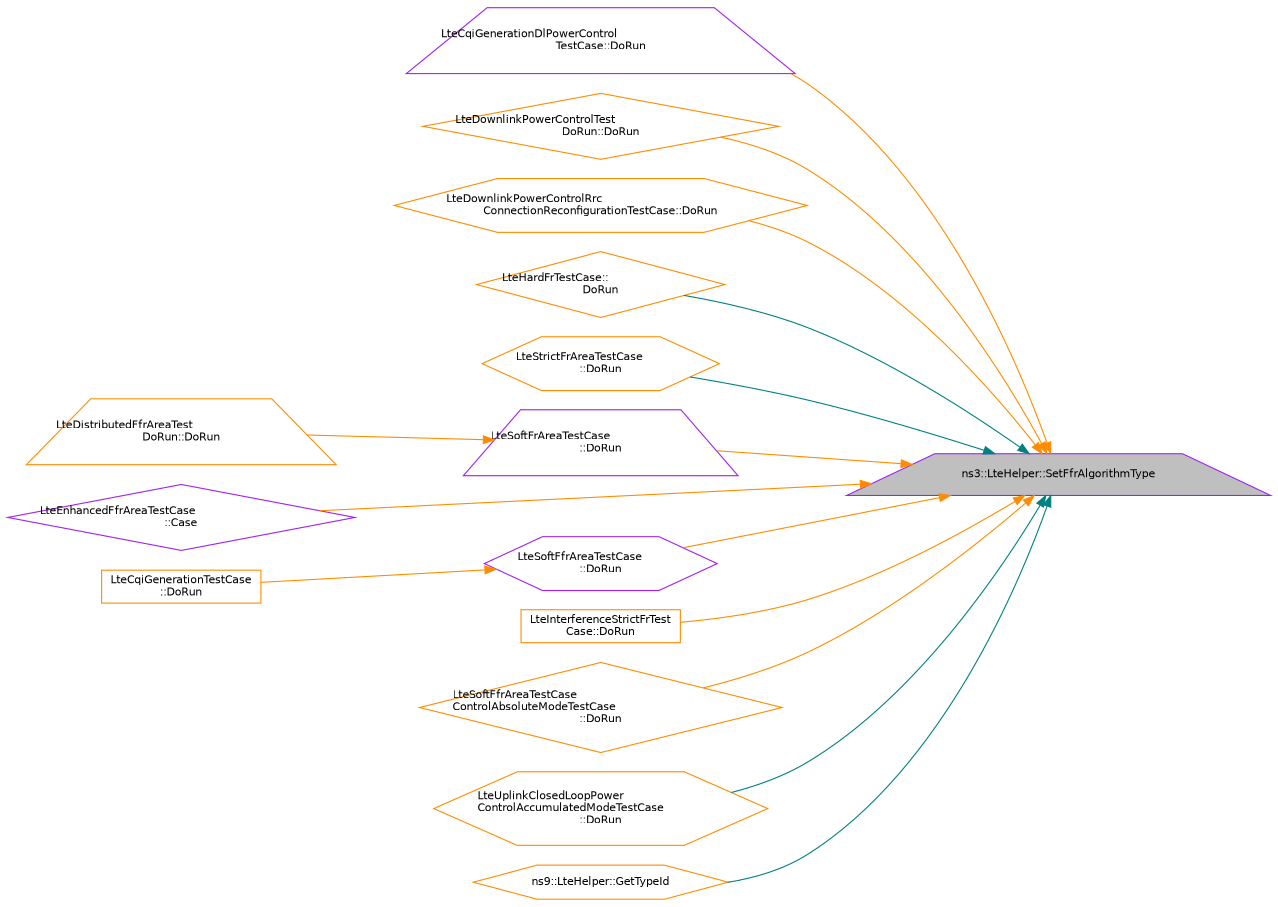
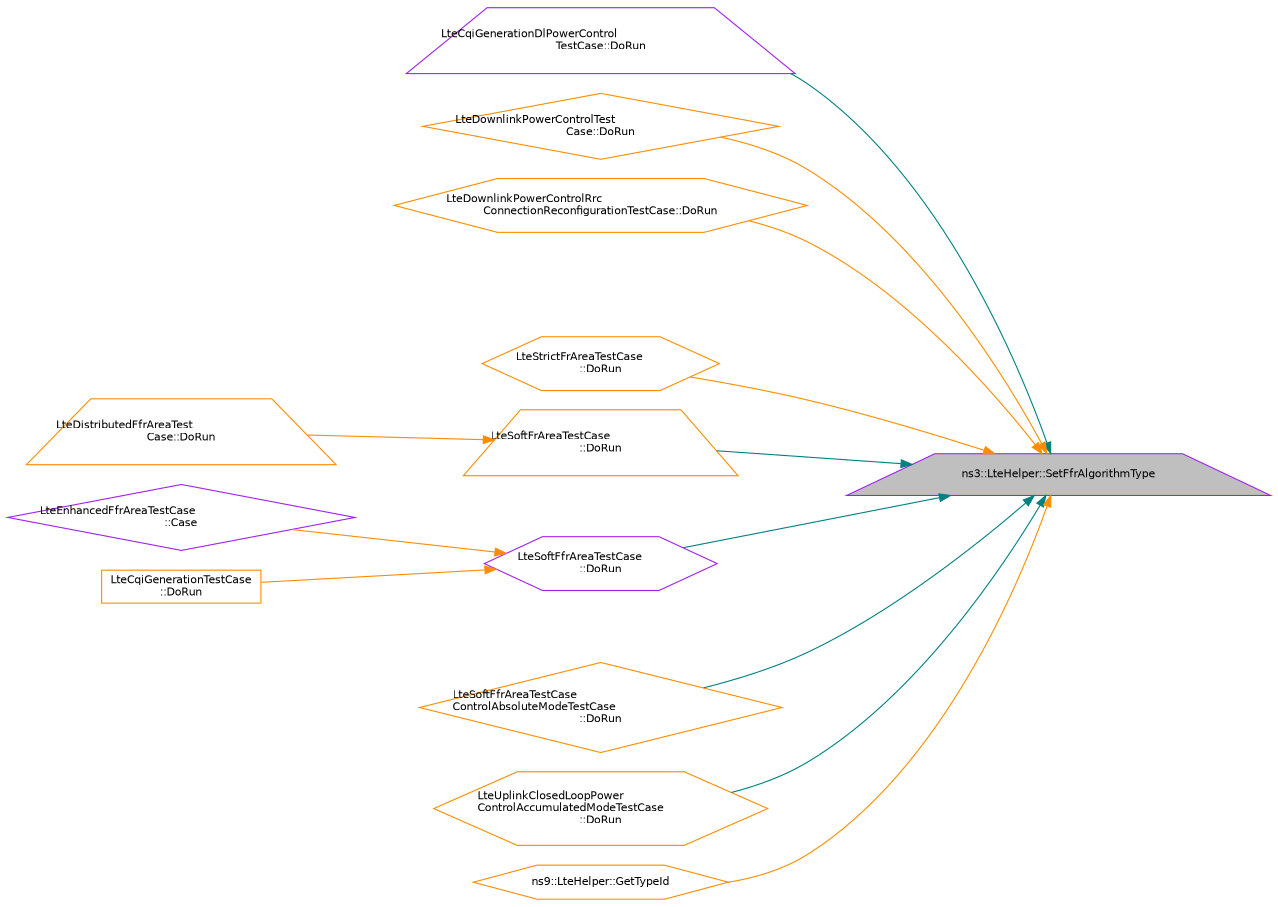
node "LteDownlinkPowerControlTest DoRun::DoRun": label "LteDownlinkPowerControlTest DoRun::DoRun" -> "LteDownlinkPowerControlTest Case::DoRun"
edge "LteCqiGenerationDlPowerControl TestCase::DoRun" -> "ns3::LteHelper::SetFfrAlgorithmType": color darkorange -> teal
node "LteHardFrTestCase:: DoRun": removed
edge "LteStrictFrAreaTestCase ::DoRun" -> "ns3::LteHelper::SetFfrAlgorithmType": color teal -> darkorange
node "LteDistributedFfrAreaTest DoRun::DoRun": label "LteDistributedFfrAreaTest DoRun::DoRun" -> "LteDistributedFfrAreaTest Case::DoRun"
node "LteSoftFrAreaTestCase ::DoRun": color purple -> darkorange
edge "LteSoftFrAreaTestCase ::DoRun" -> "ns3::LteHelper::SetFfrAlgorithmType": color darkorange -> teal
edge "LteEnhancedFfrAreaTestCase ::Case" -> "ns3::LteHelper::SetFfrAlgorithmType": now "LteEnhancedFfrAreaTestCase ::Case" -> "LteSoftFfrAreaTestCase ::DoRun"
edge "LteSoftFfrAreaTestCase ::DoRun" -> "ns3::LteHelper::SetFfrAlgorithmType": color darkorange -> teal
edge "LteSoftFfrAreaTestCase ControlAbsoluteModeTestCase ::DoRun" -> "ns3::LteHelper::SetFfrAlgorithmType": color darkorange -> teal
node "LteInterferenceStrictFrTest Case::DoRun": removed
edge "ns9::LteHelper::GetTypeId" -> "ns3::LteHelper::SetFfrAlgorithmType": color teal -> darkorange
